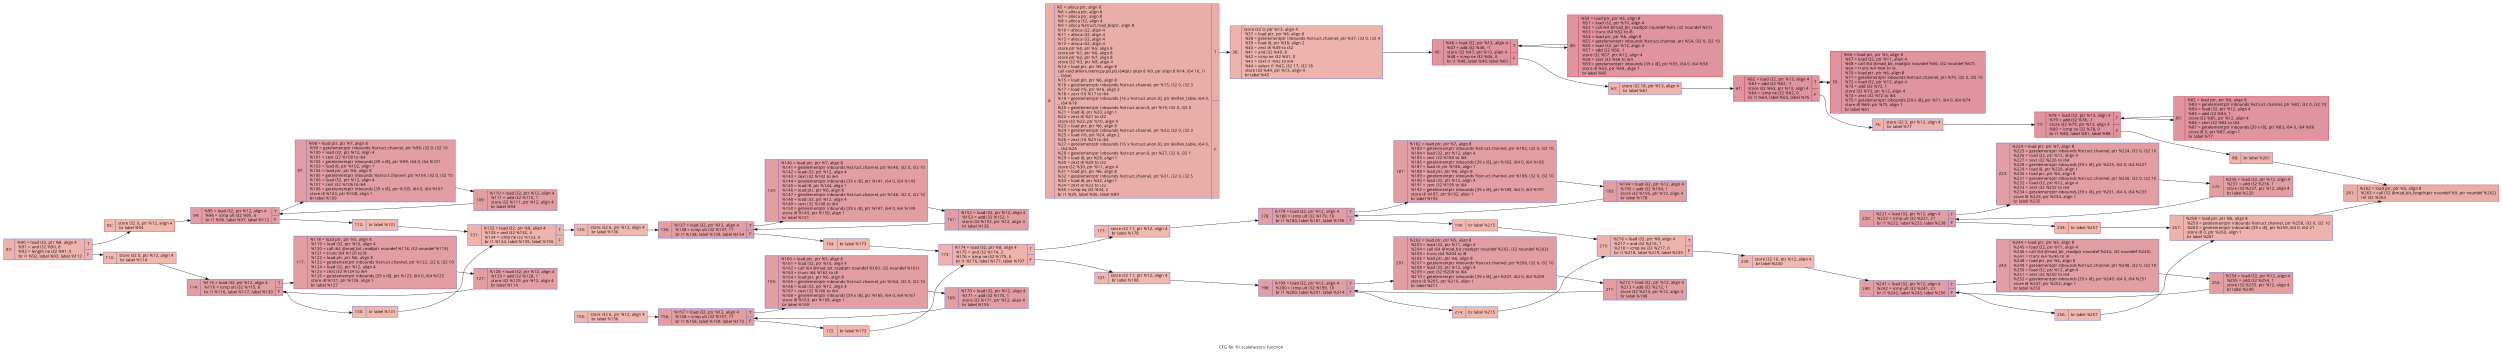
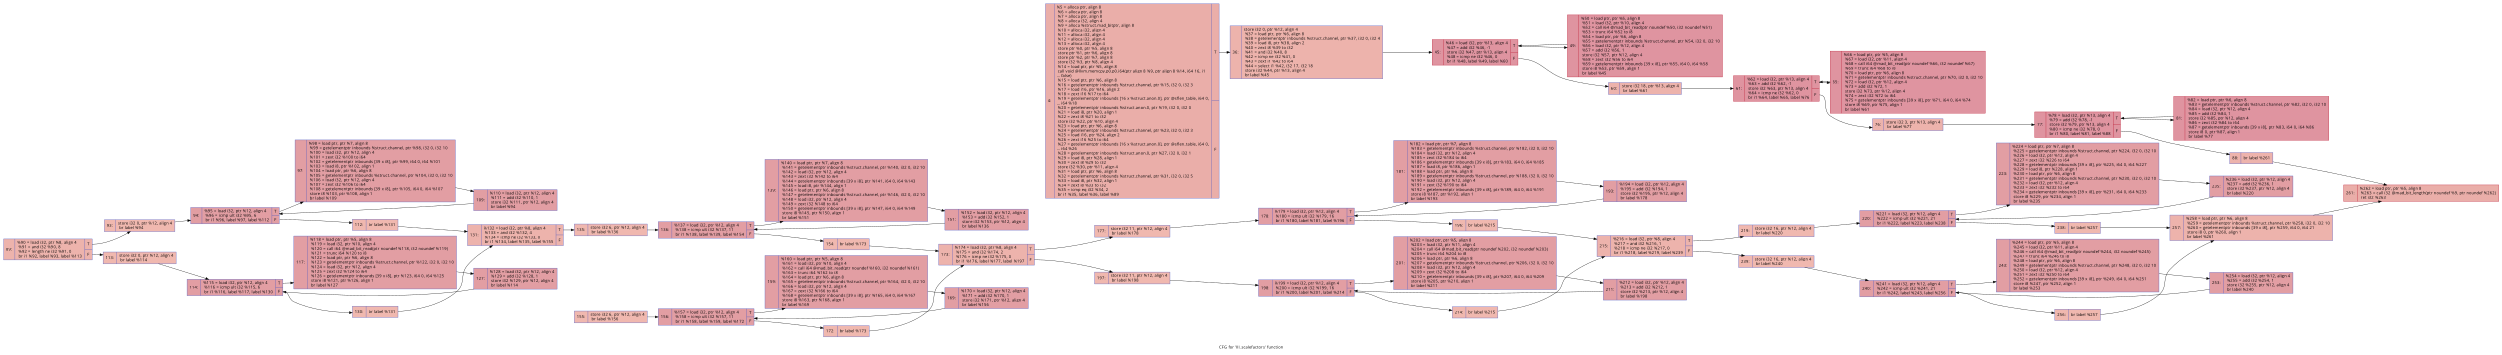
node "93:": color #b70d28ff -> #3d50c3ff
node "238:": color #b70d28ff -> #3d50c3ff
node "219:": added
